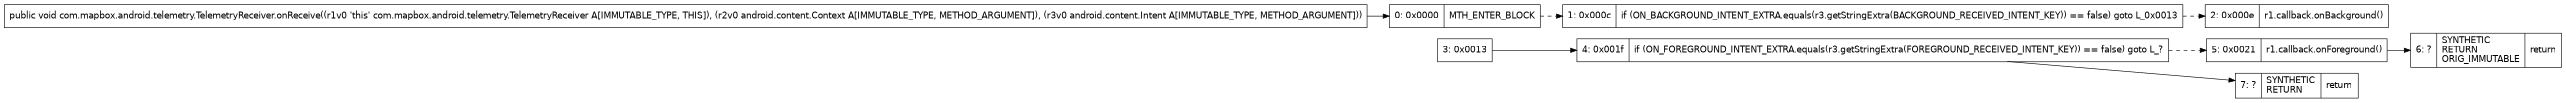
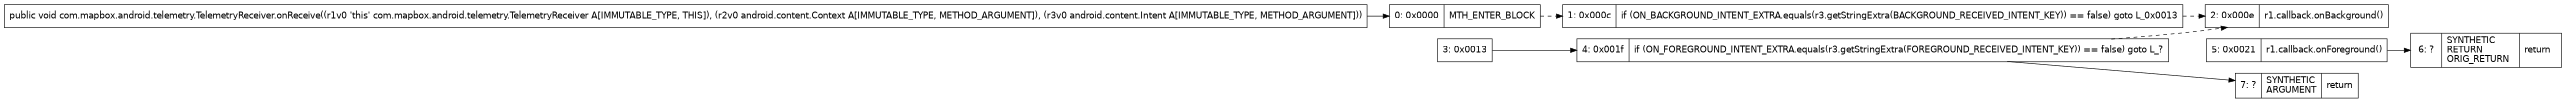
edge "4: 0x001f" -> "5: 0x0021": now "4: 0x001f" -> "2: 0x000e"
node "6: ?": text "ORIG_IMMUTABLE" -> "ORIG_RETURN"
node "7: ?": text "RETURN" -> "ARGUMENT"
